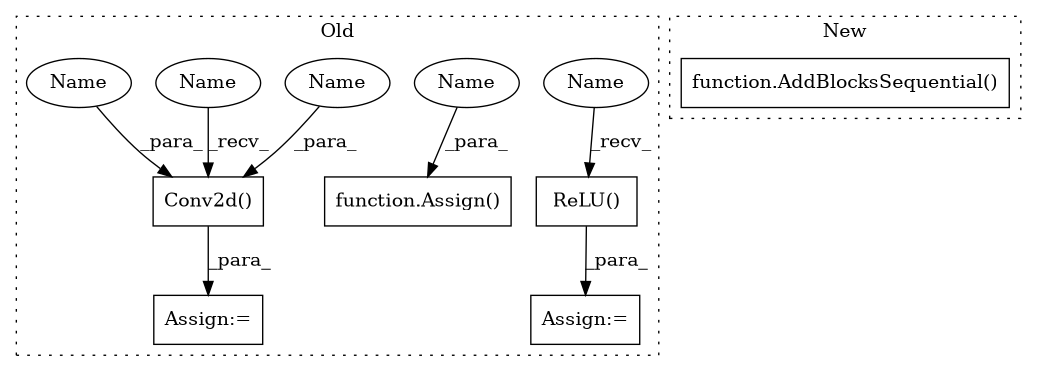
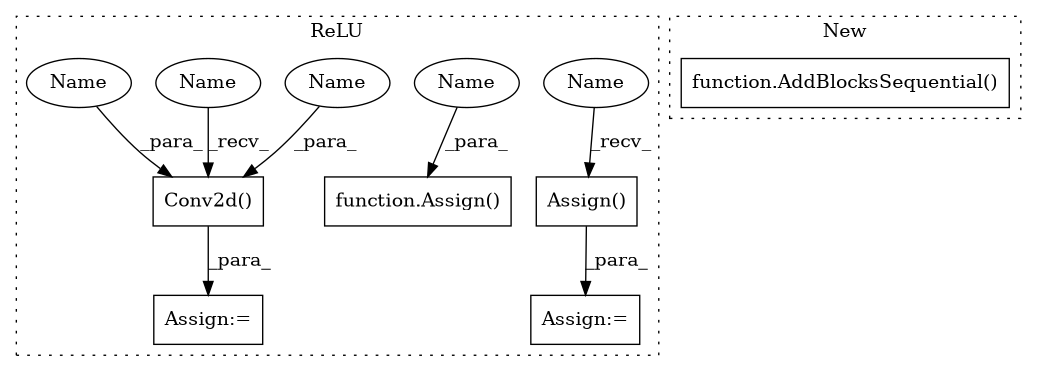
cluster "Old": label "Old" -> "ReLU"
node "ReLU()": label "ReLU()" -> "Assign()"
